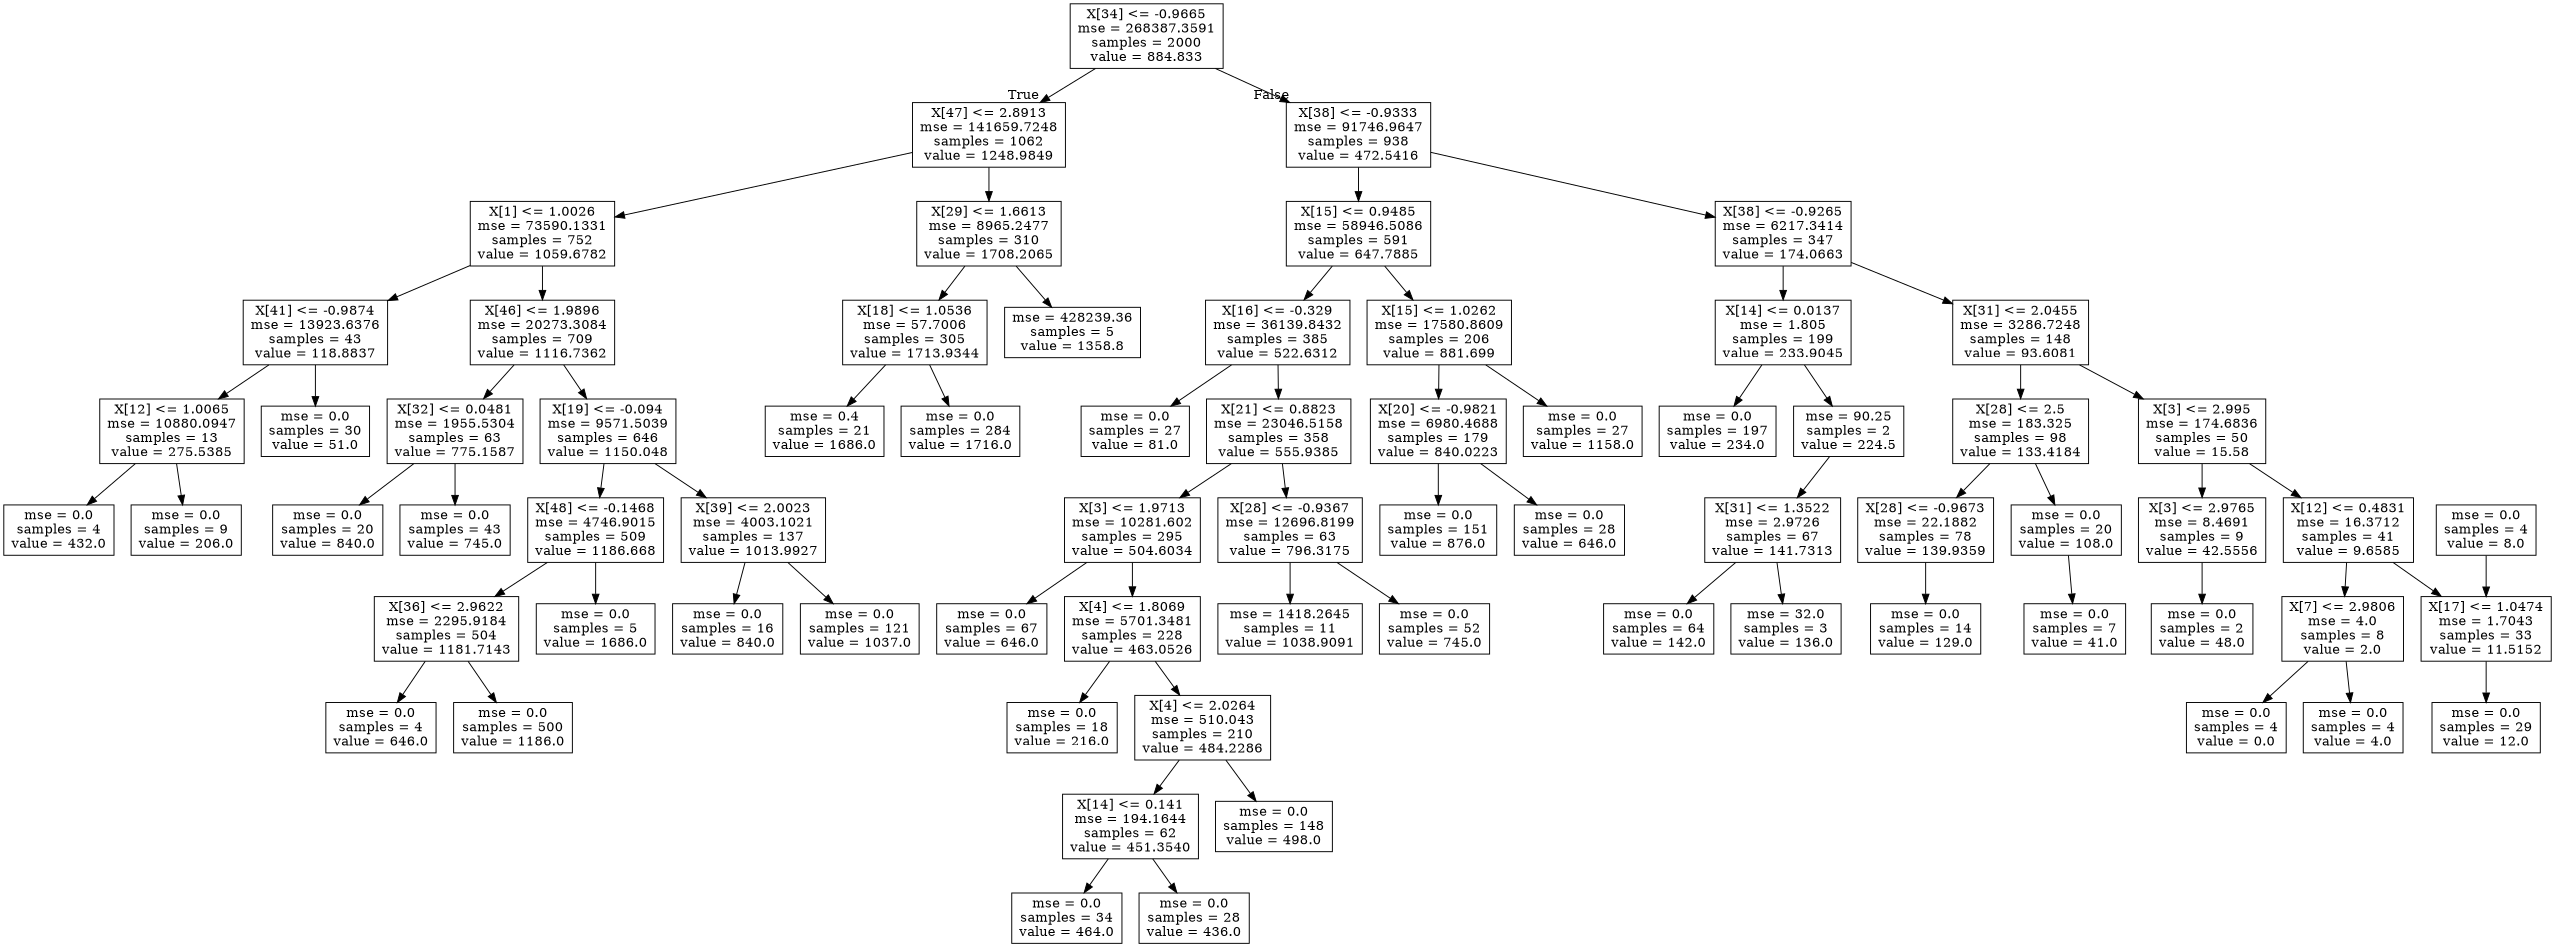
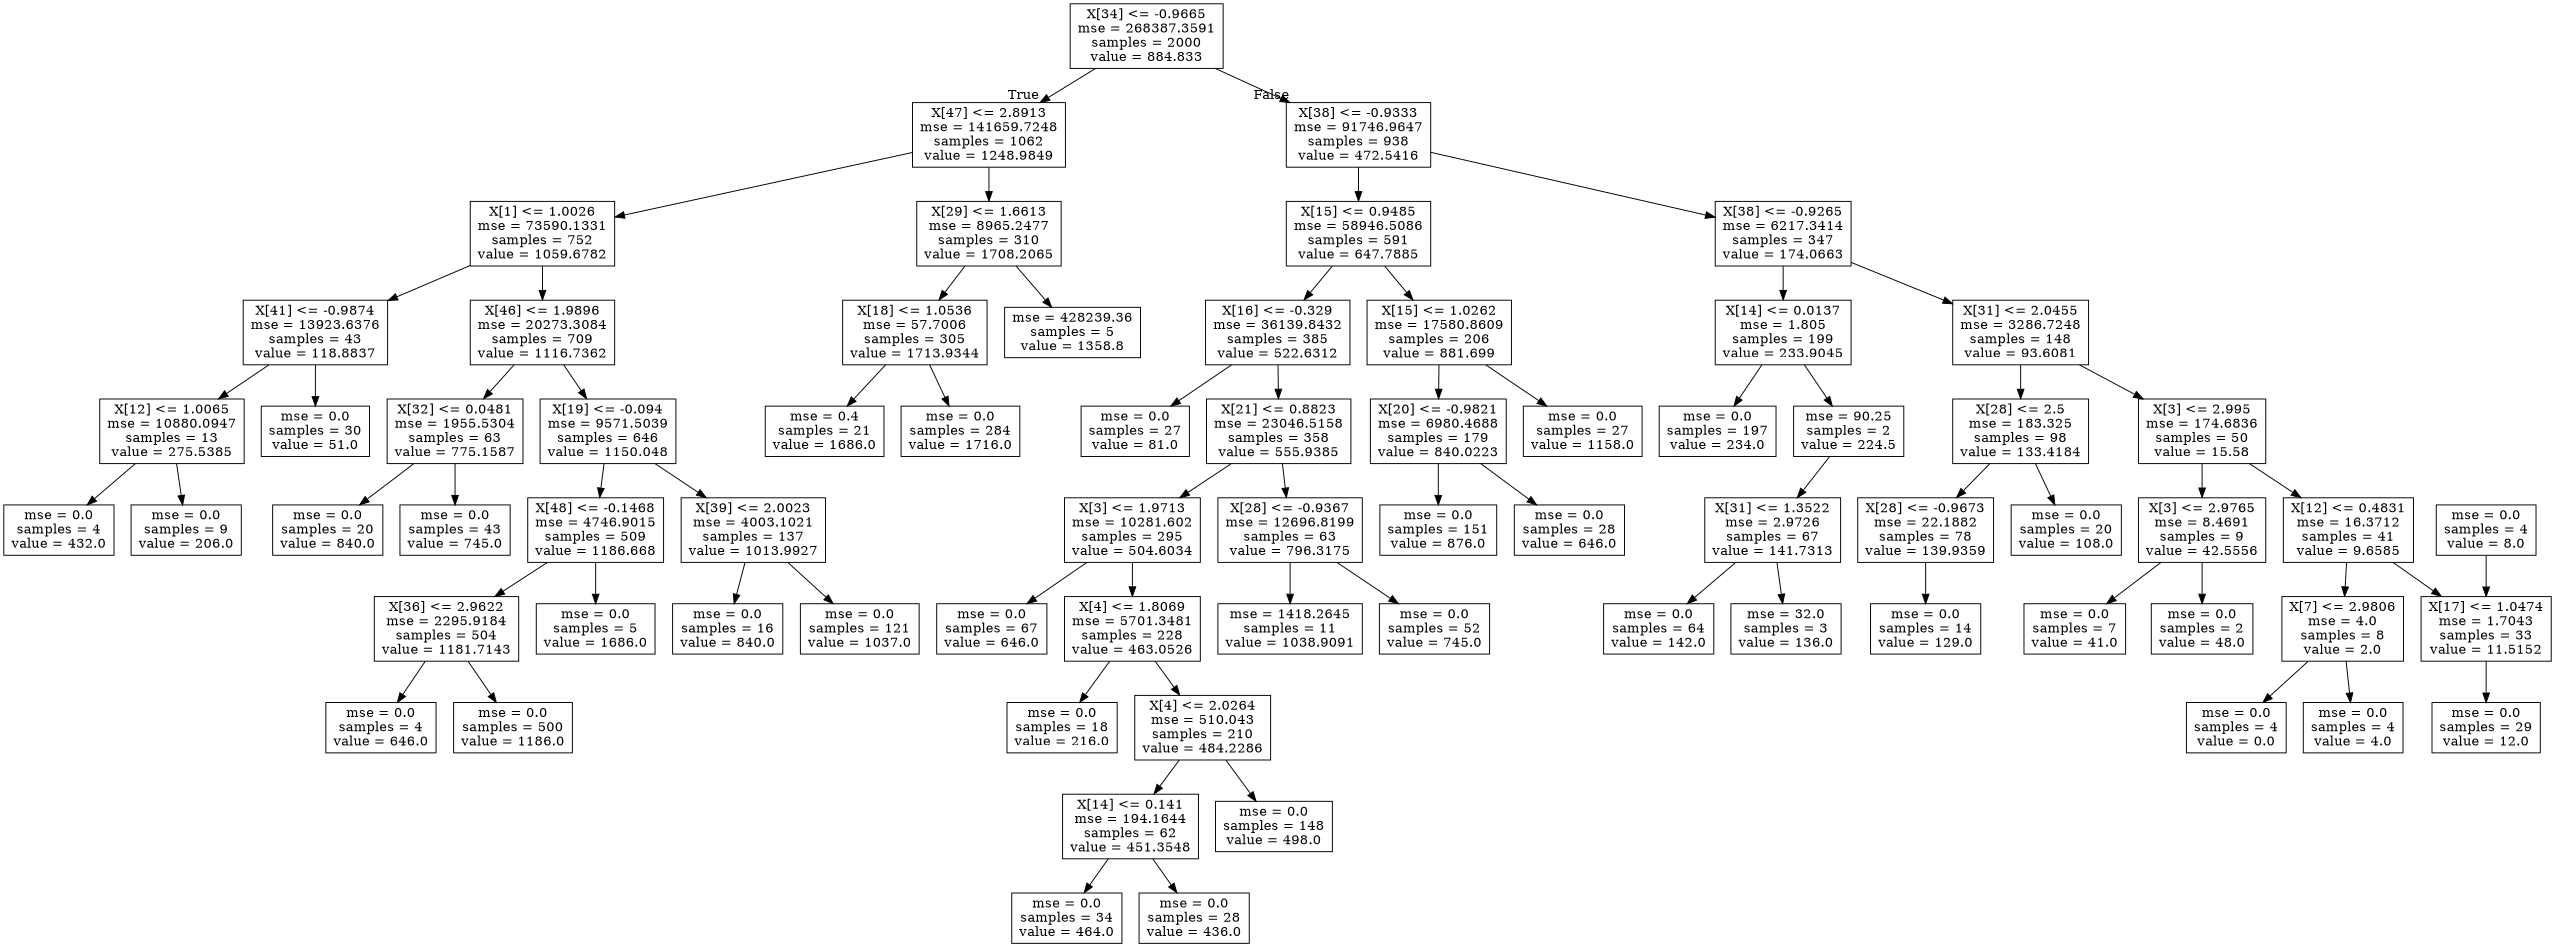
edge "mse = 0.0 samples = 20 value = 108.0" -> "mse = 0.0 samples = 7 value = 41.0": now "X[3] <= 2.9765 mse = 8.4691 samples = 9 value = 42.5556" -> "mse = 0.0 samples = 7 value = 41.0"
node "X[14] <= 0.141 mse = 194.1644 samples = 62 value = 451.3540": label "X[14] <= 0.141 mse = 194.1644 samples = 62 value = 451.3540" -> "X[14] <= 0.141 mse = 194.1644 samples = 62 value = 451.3548"
